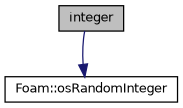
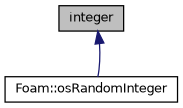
edge "integer" -> "Foam::osRandomInteger": reversed
